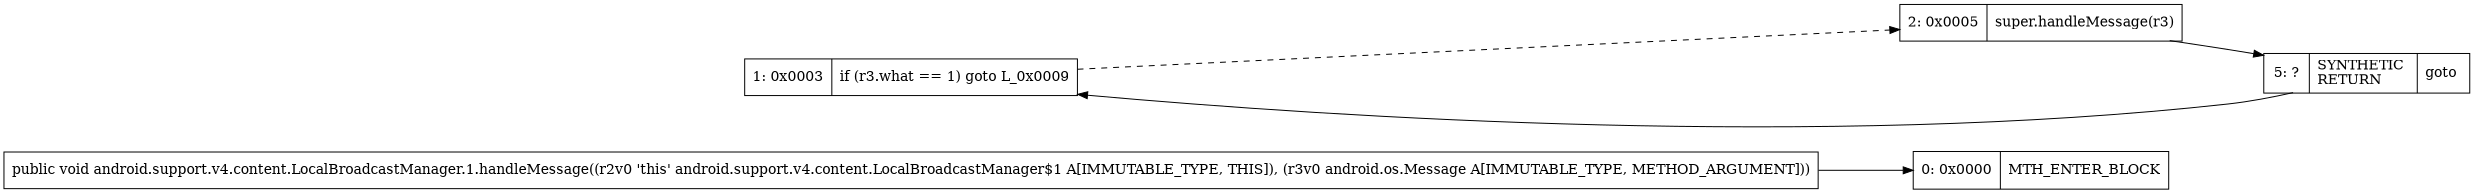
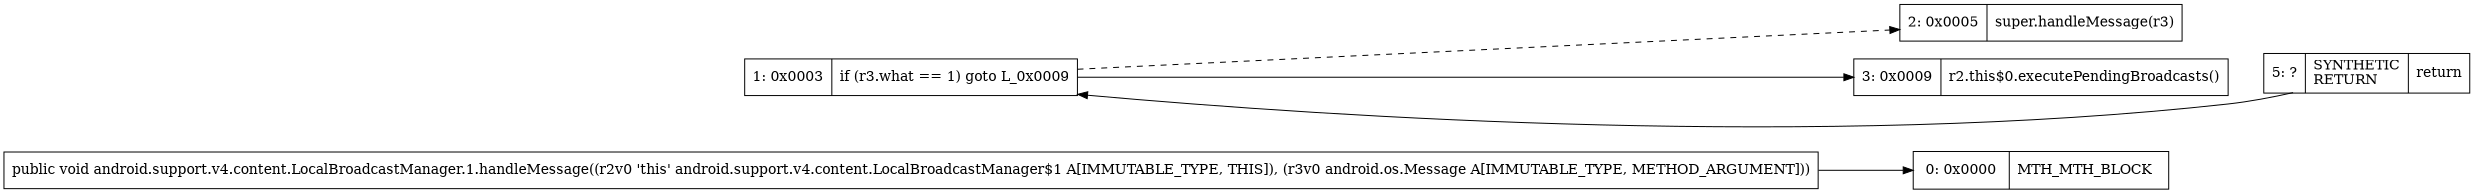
edge "2: 0x0005" -> "5: ?": removed
node "5: ?": text "goto" -> "return"
node "3: 0x0009": added
node "0: 0x0000": text "MTH_ENTER_BLOCK" -> "MTH_MTH_BLOCK"
